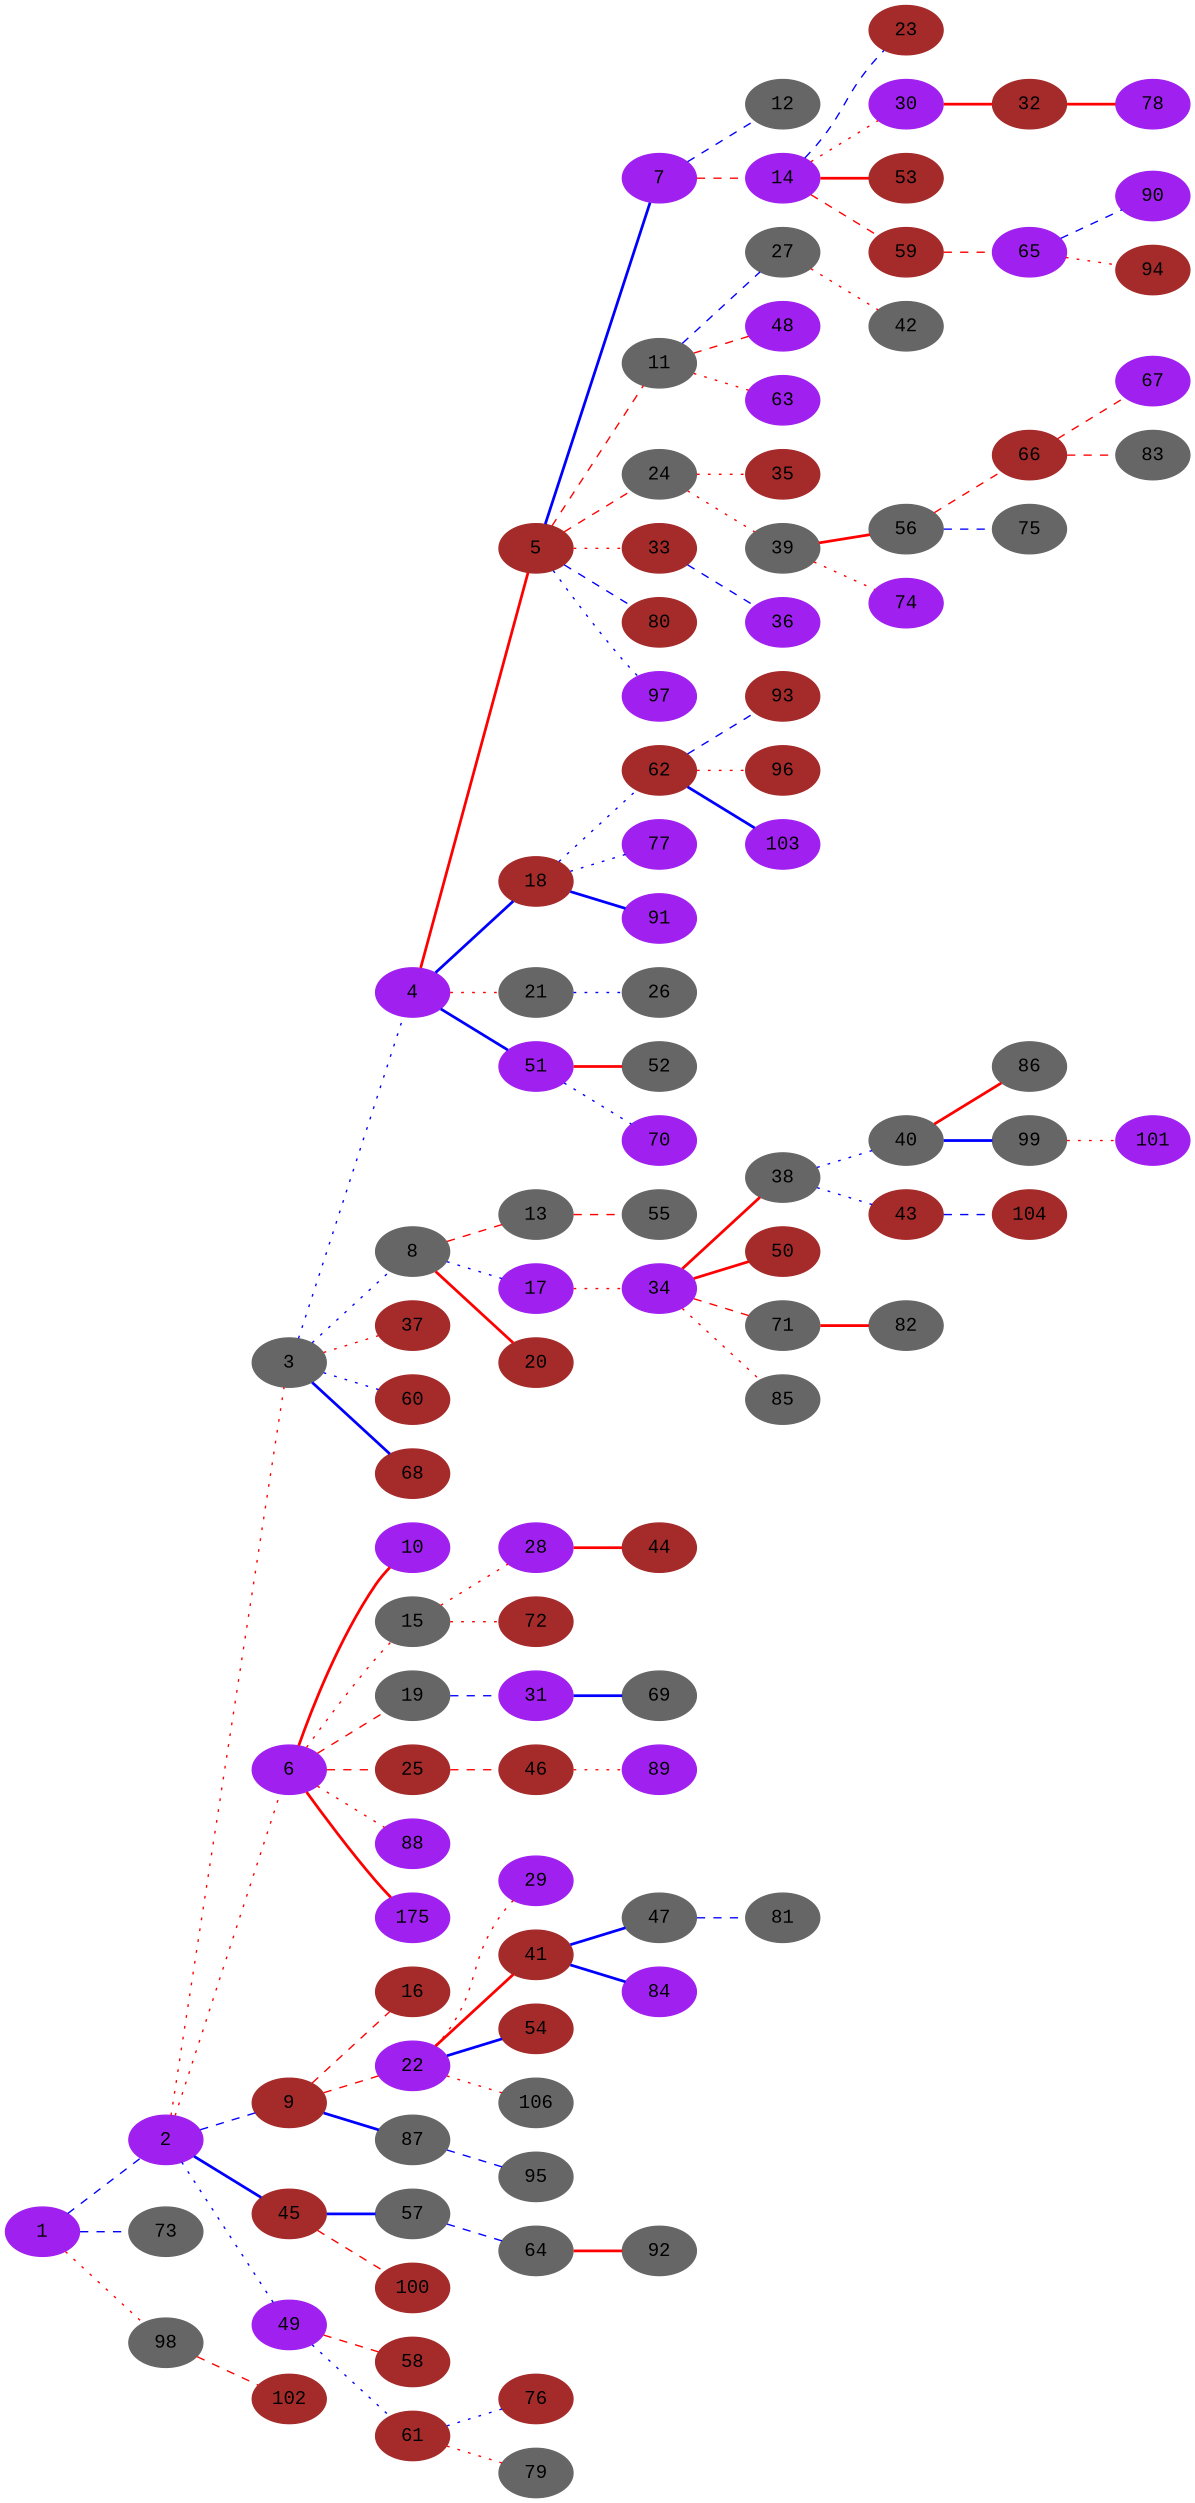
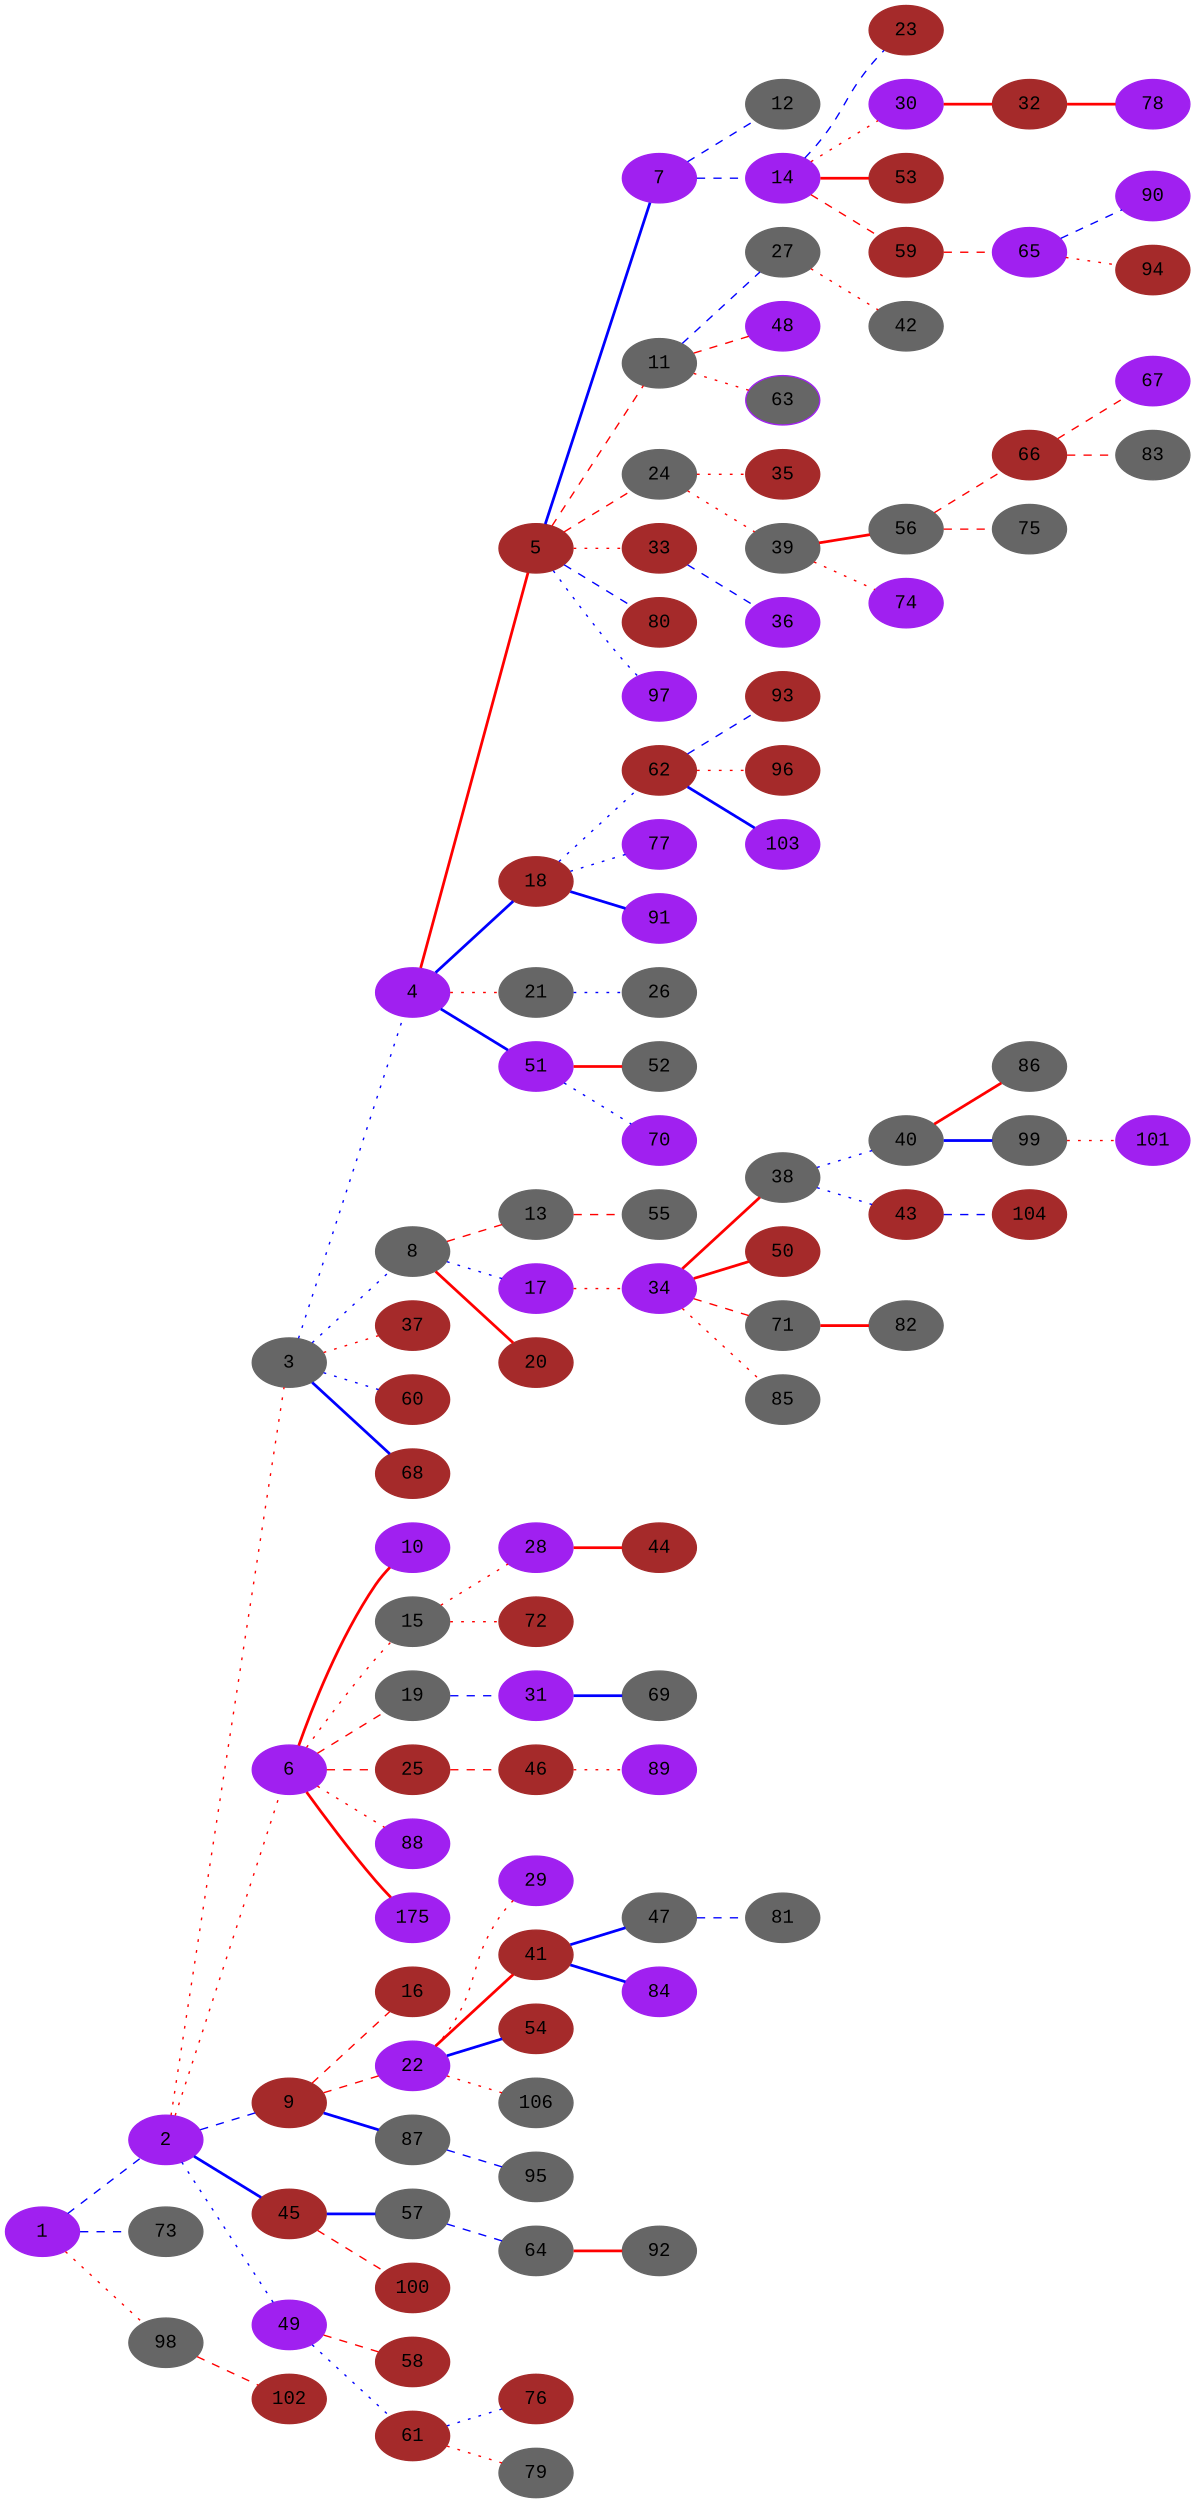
edge "7" -- "14": color red -> blue
node "63": fillcolor purple -> gray40
edge "56" -- "75": color blue -> red
